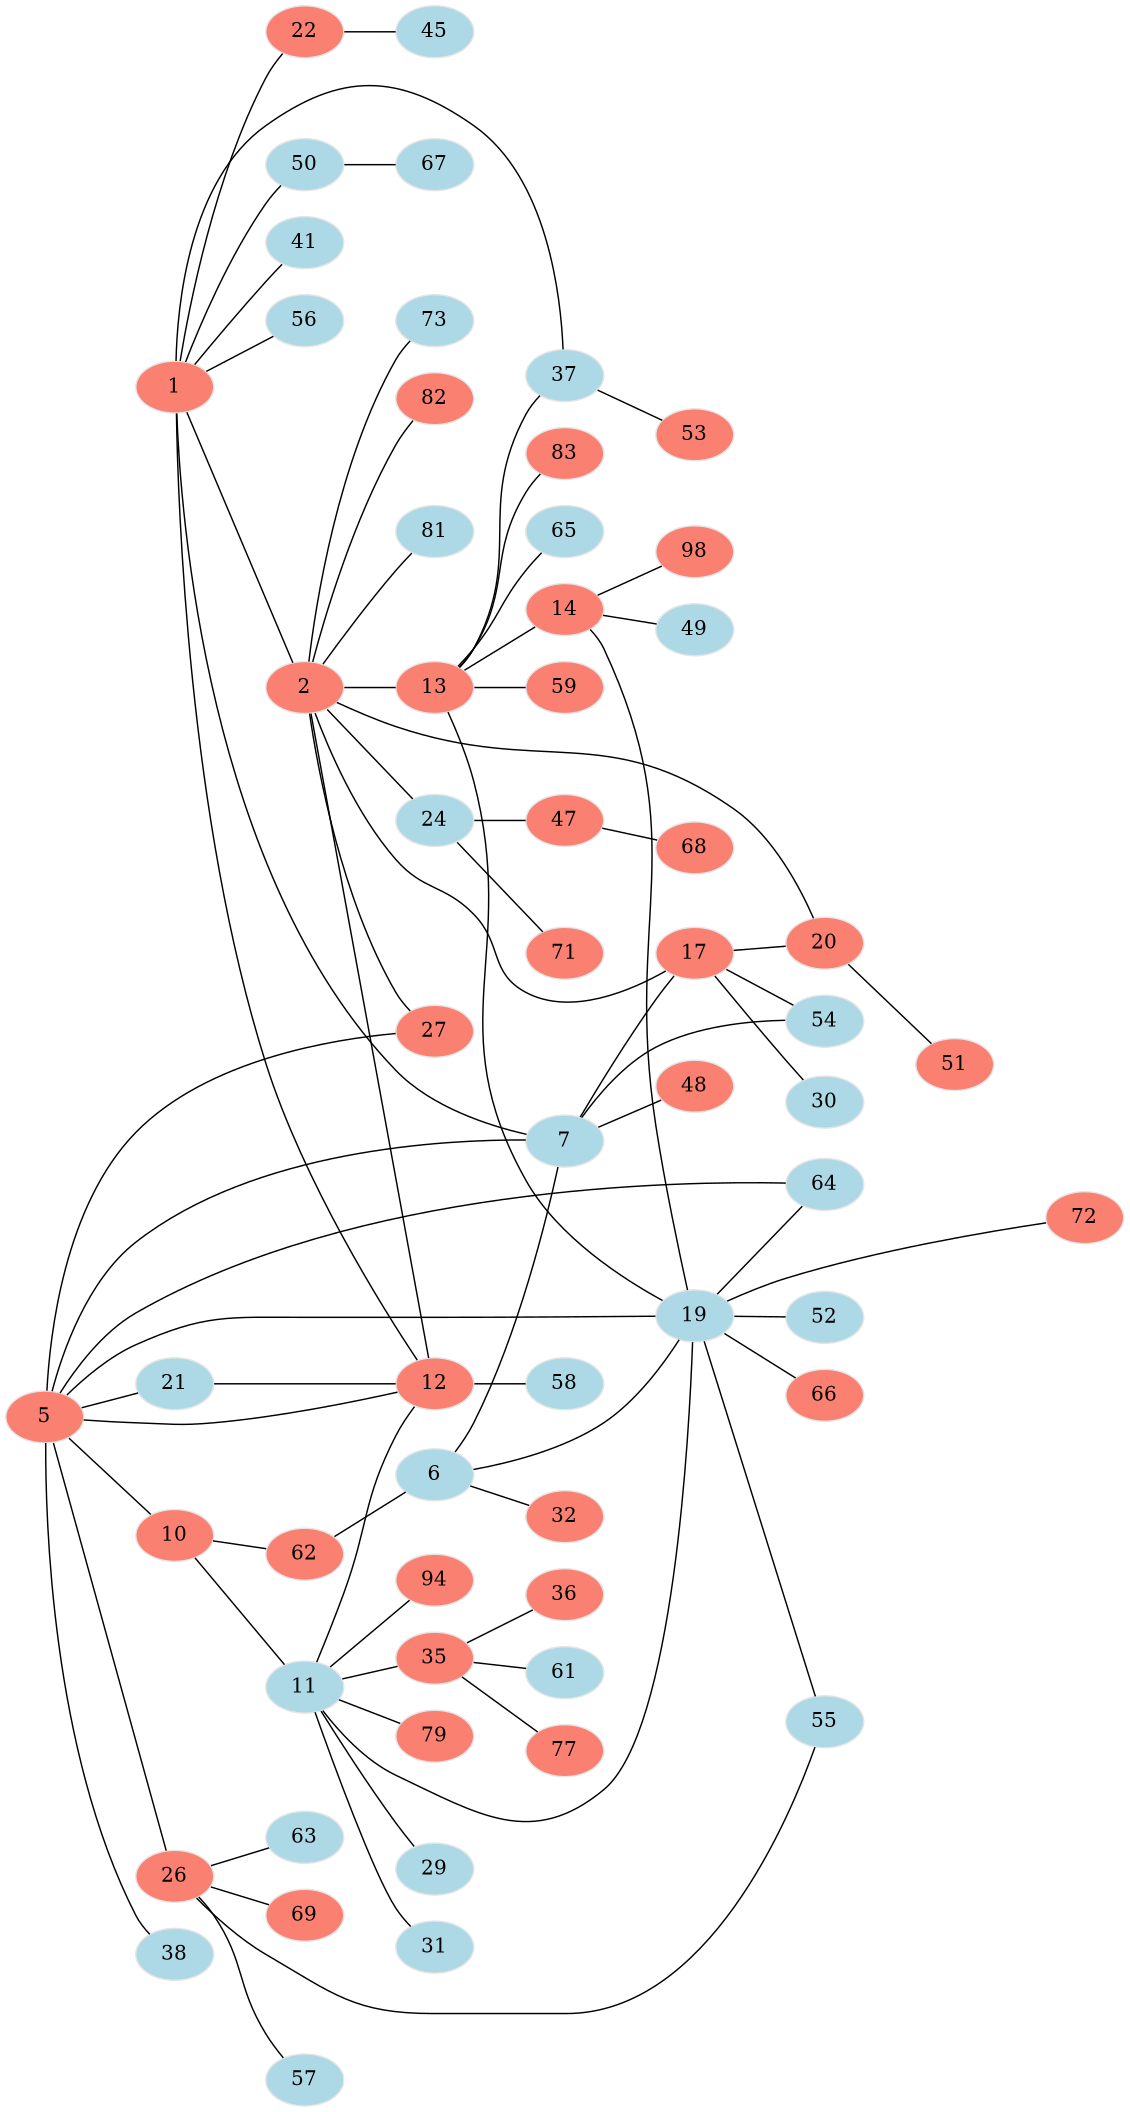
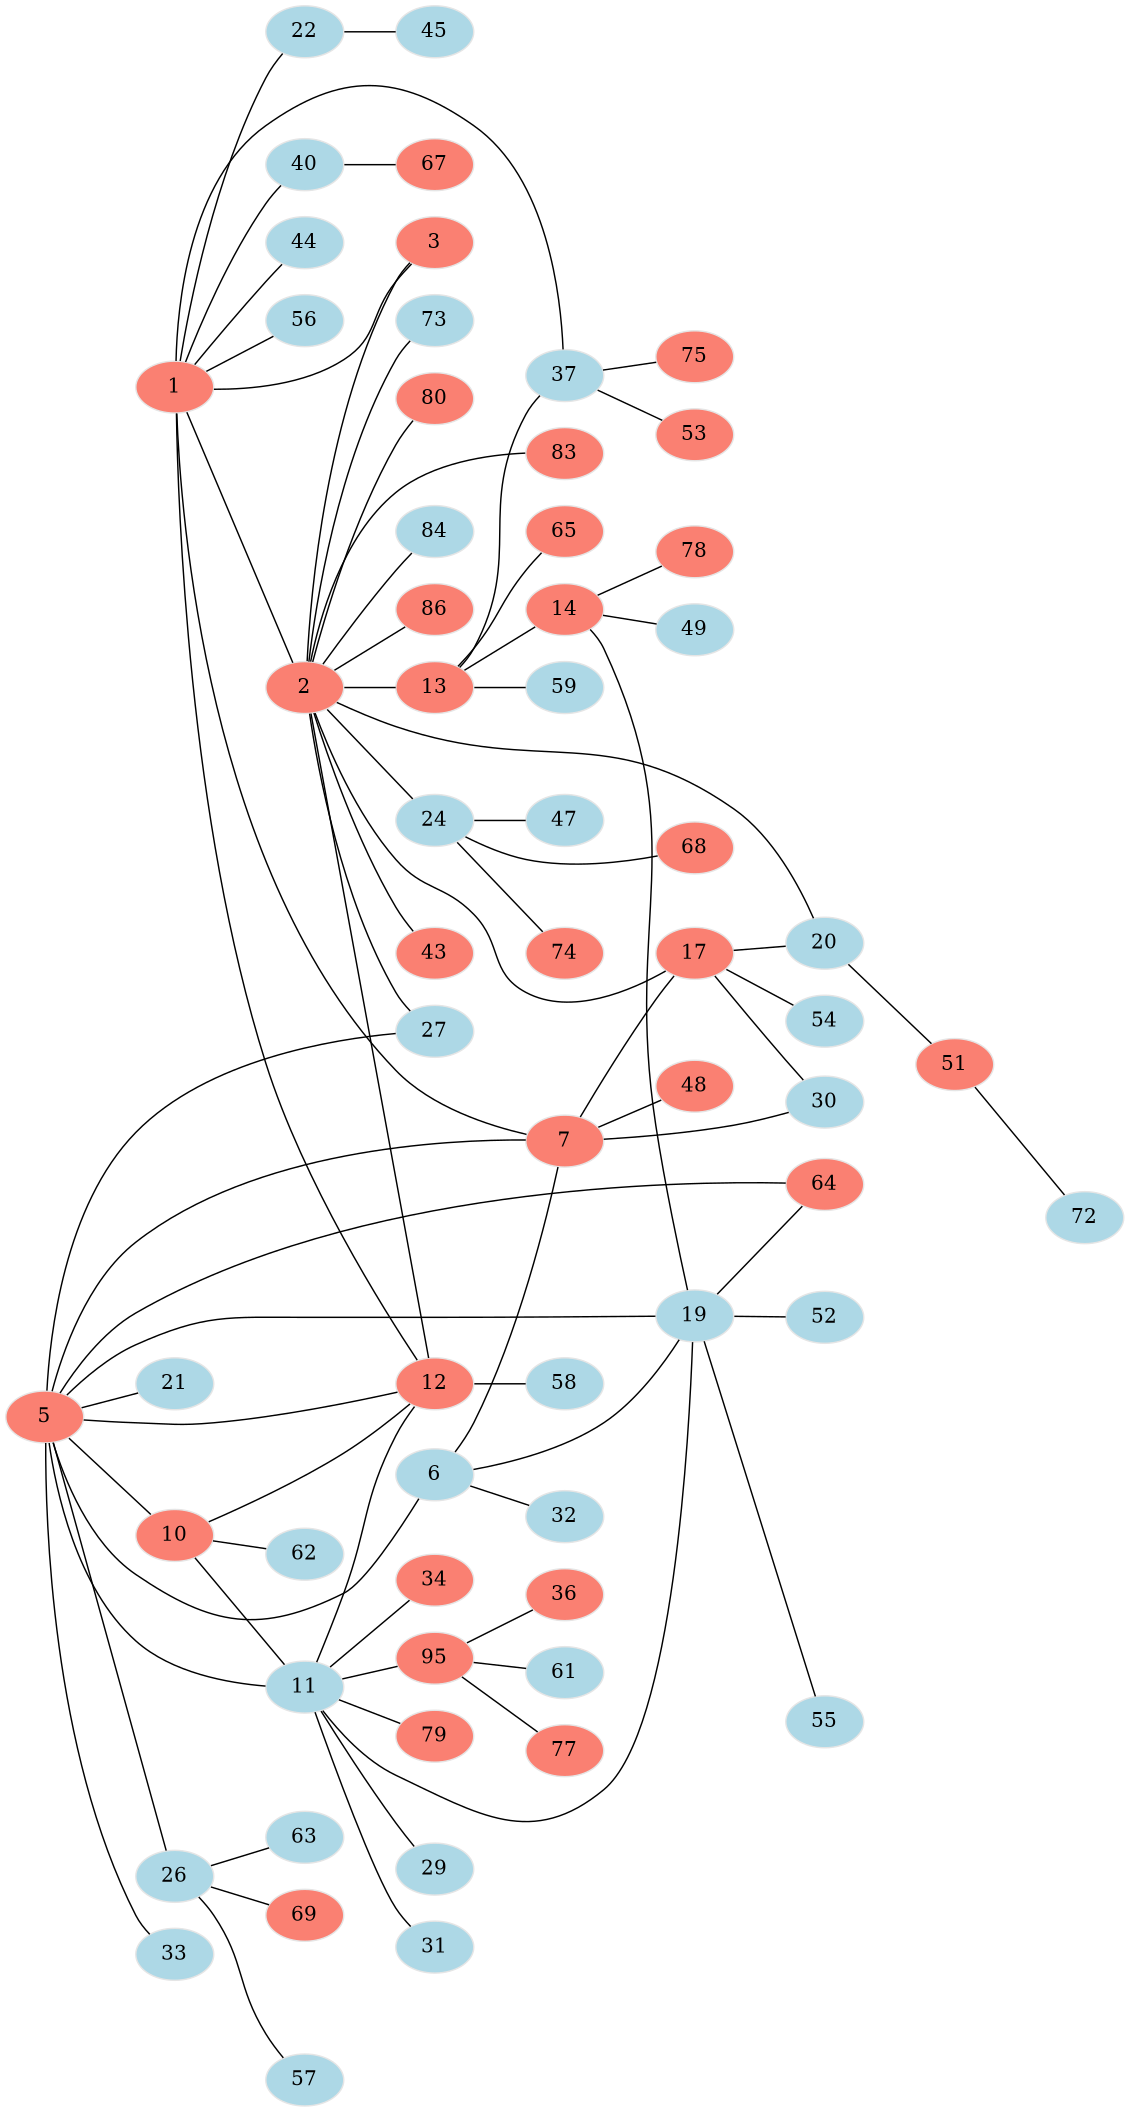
node "22": fillcolor salmon -> lightblue
node "50": label "50" -> "40"
node "67": fillcolor lightblue -> salmon
node "41": label "41" -> "44"
node "3": added
node "75": added
node "82": label "82" -> "80"
edge "83" -- "13": now "83" -- "2"
node "81": label "81" -> "84"
node "65": fillcolor lightblue -> salmon
node "98": label "98" -> "78"
node "86": added
node "59": fillcolor salmon -> lightblue
node "47": fillcolor salmon -> lightblue
edge "47" -- "68": now "24" -- "68"
node "20": fillcolor salmon -> lightblue
node "43": added
node "71": label "71" -> "74"
node "27": fillcolor salmon -> lightblue
edge "13" -- "19": removed
edge "54" -- "7": now "30" -- "7"
node "7": fillcolor lightblue -> salmon
node "64": fillcolor lightblue -> salmon
node "72": fillcolor salmon -> lightblue
edge "72" -- "19": now "72" -- "51"
edge "21" -- "12": now "10" -- "12"
node "66": removed
edge "6" -- "62": now "6" -- "5"
node "32": fillcolor salmon -> lightblue
node "62": fillcolor salmon -> lightblue
node "94": label "94" -> "34"
edge "5" -- "11": added
node "35": label "35" -> "95"
node "26": fillcolor salmon -> lightblue
node "38": label "38" -> "33"
edge "55" -- "26": removed
